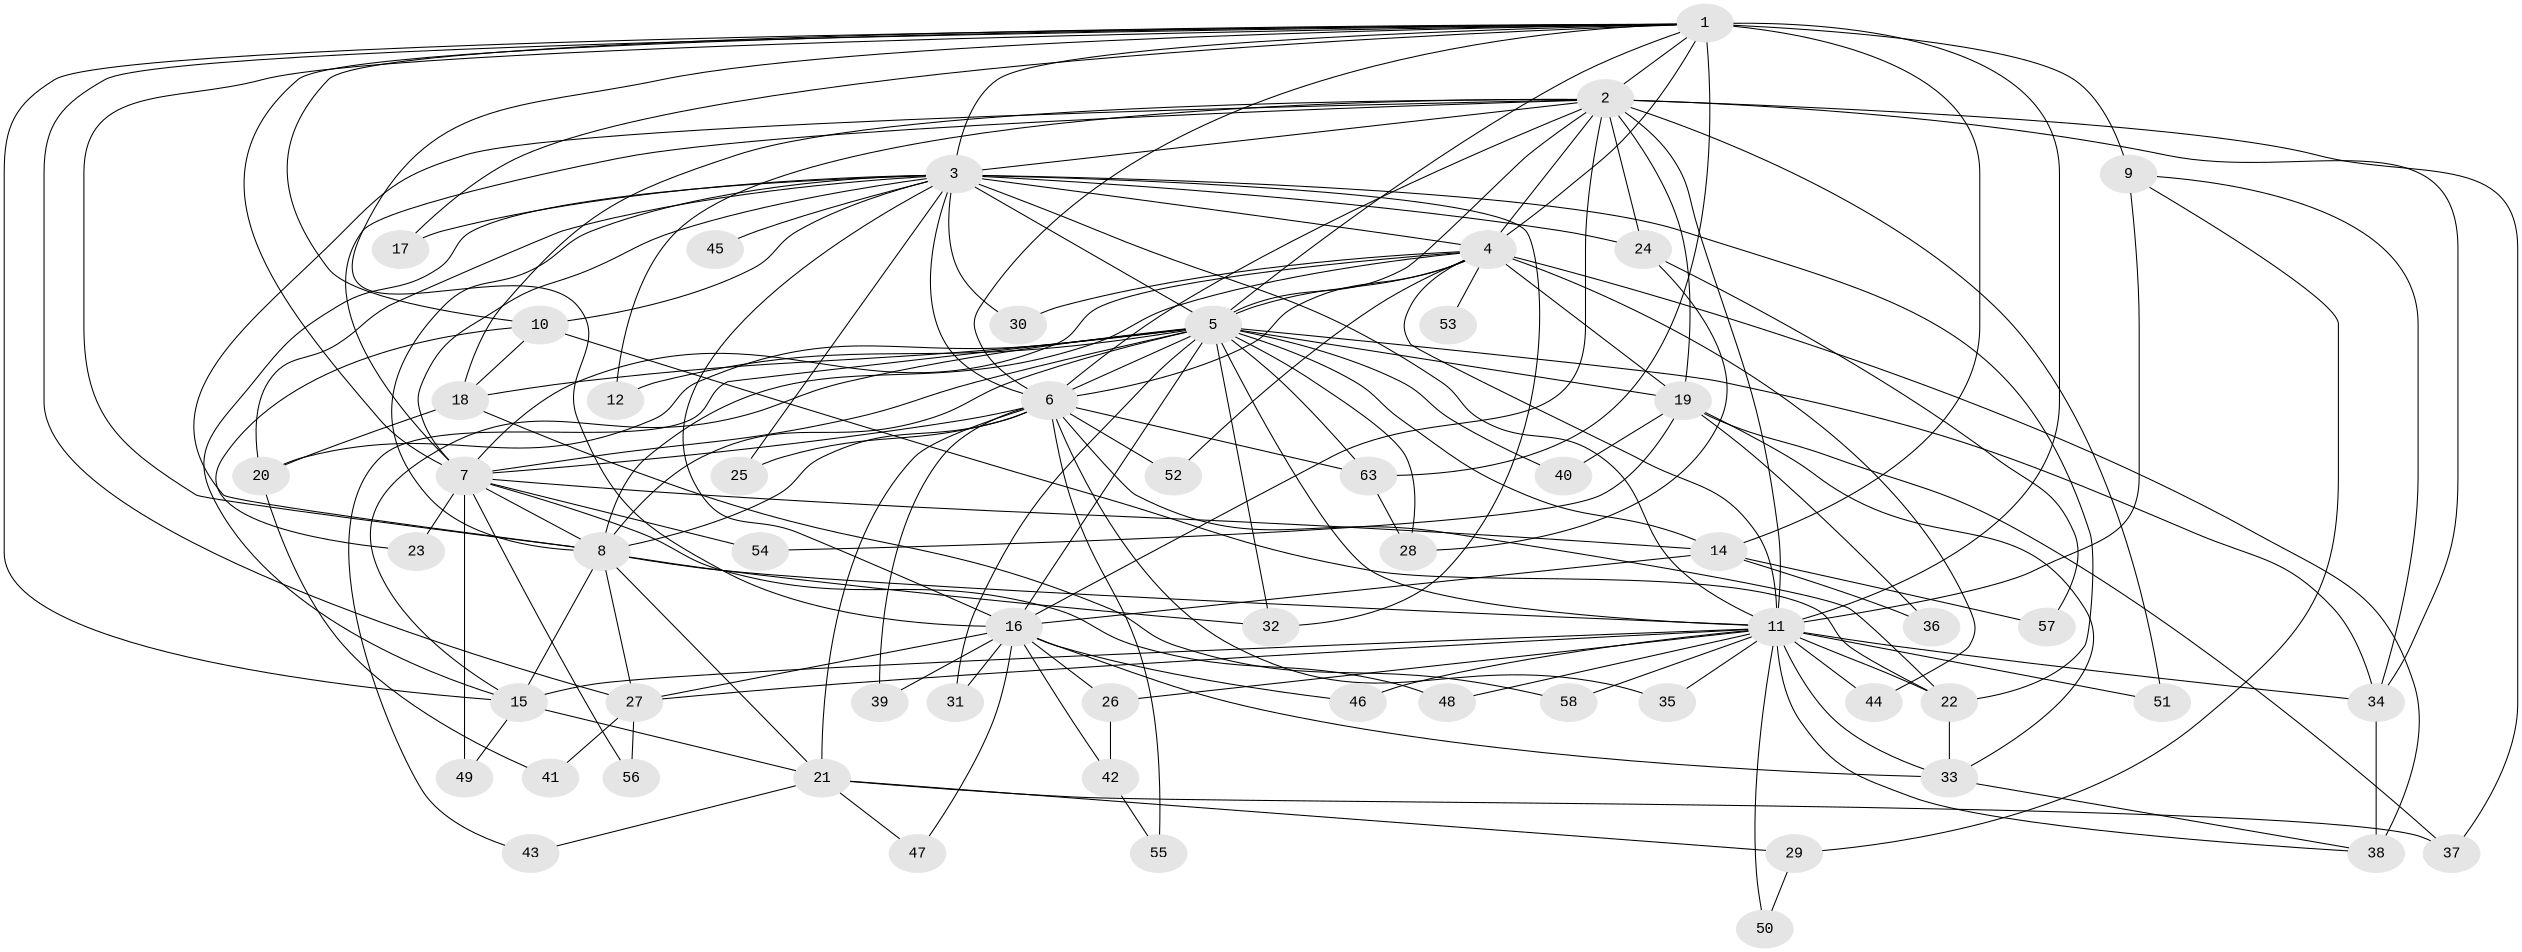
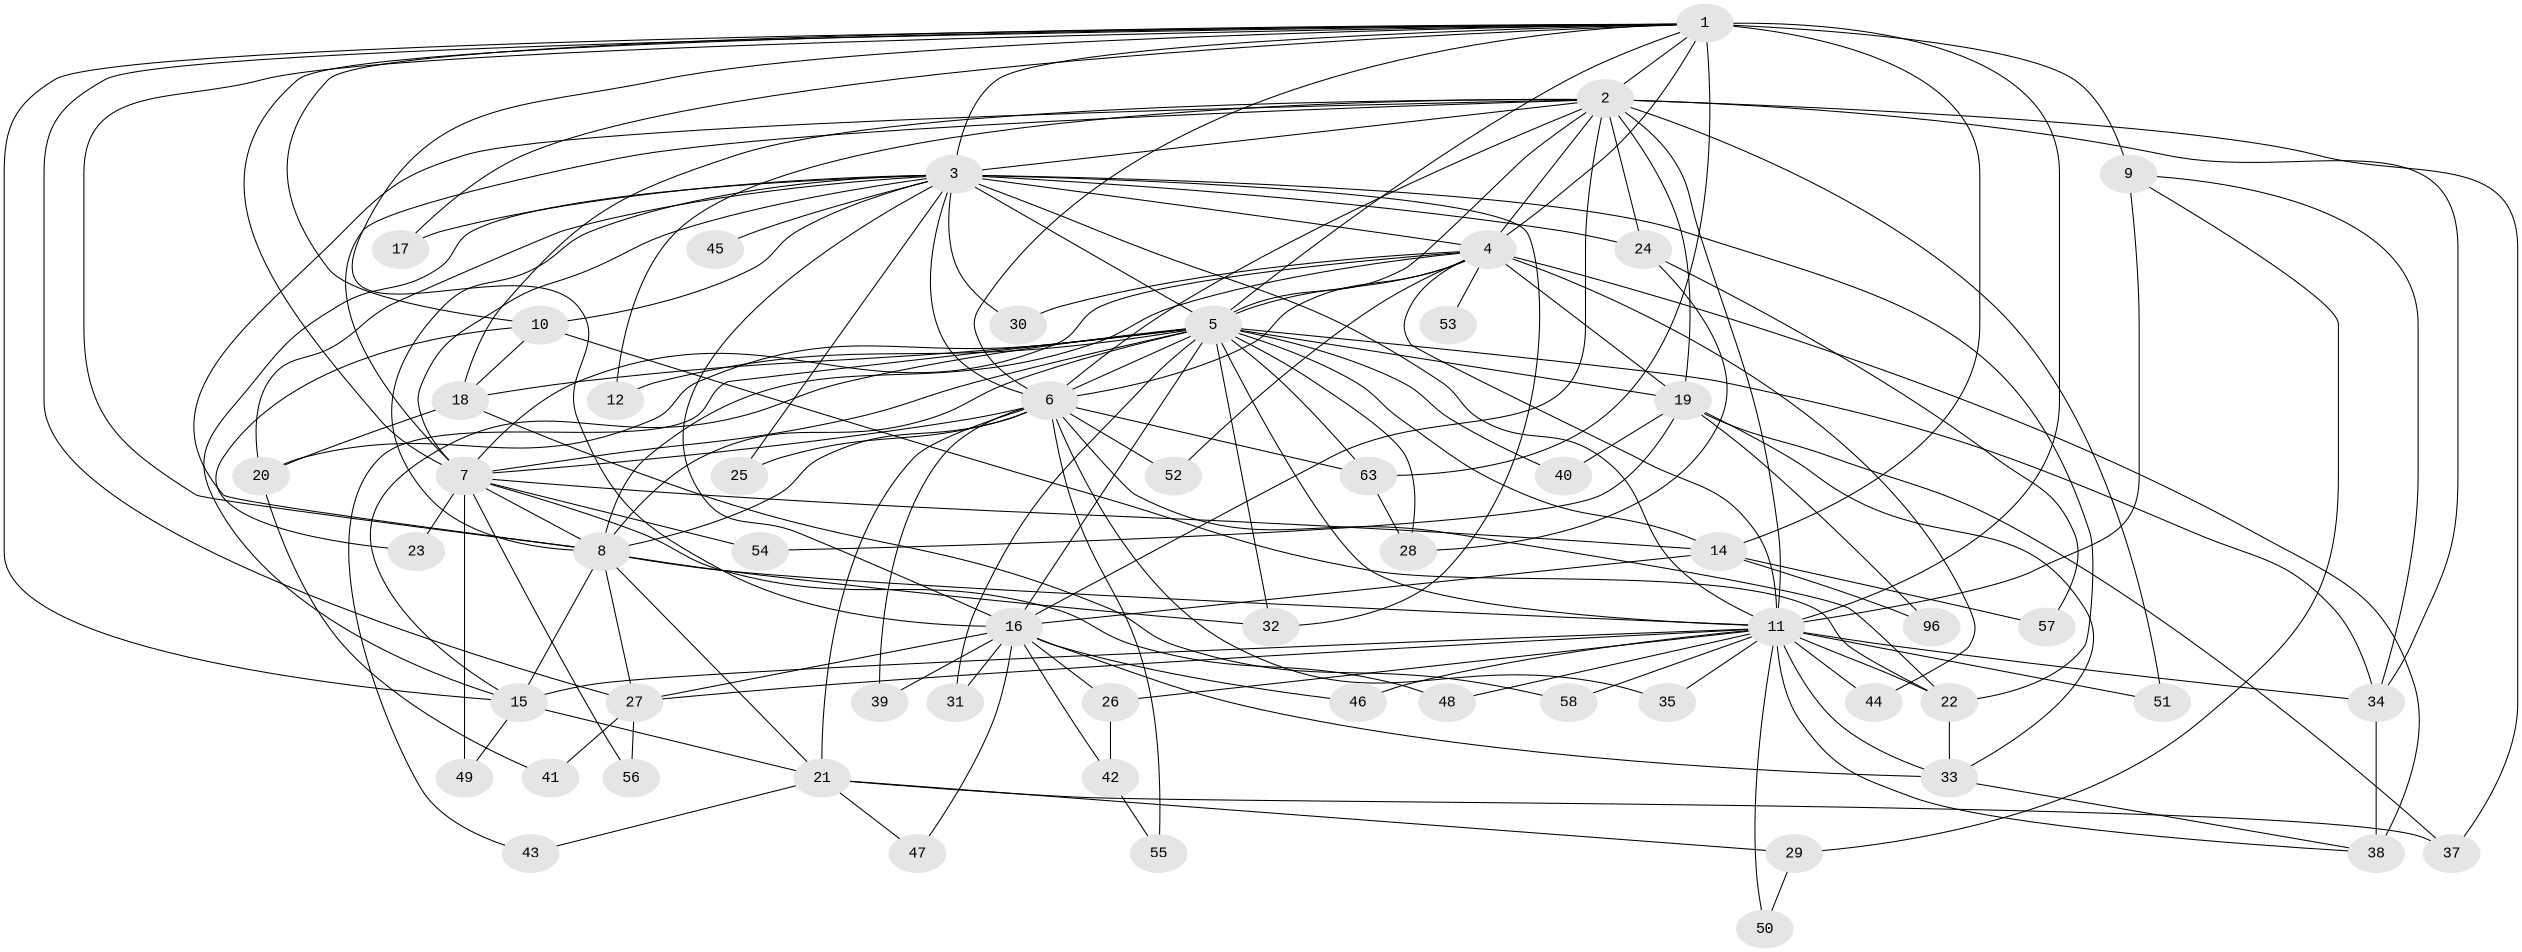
node "36": label "36" -> "96"
